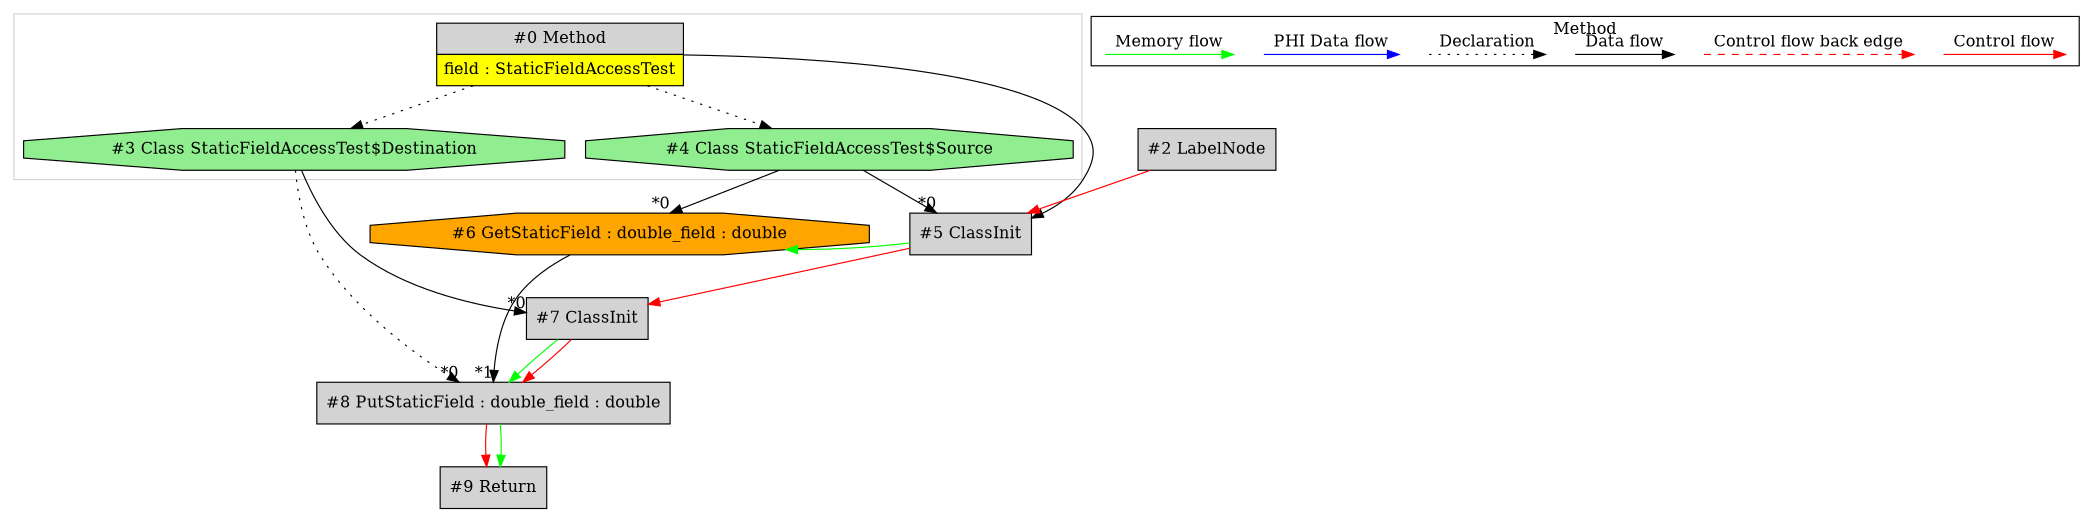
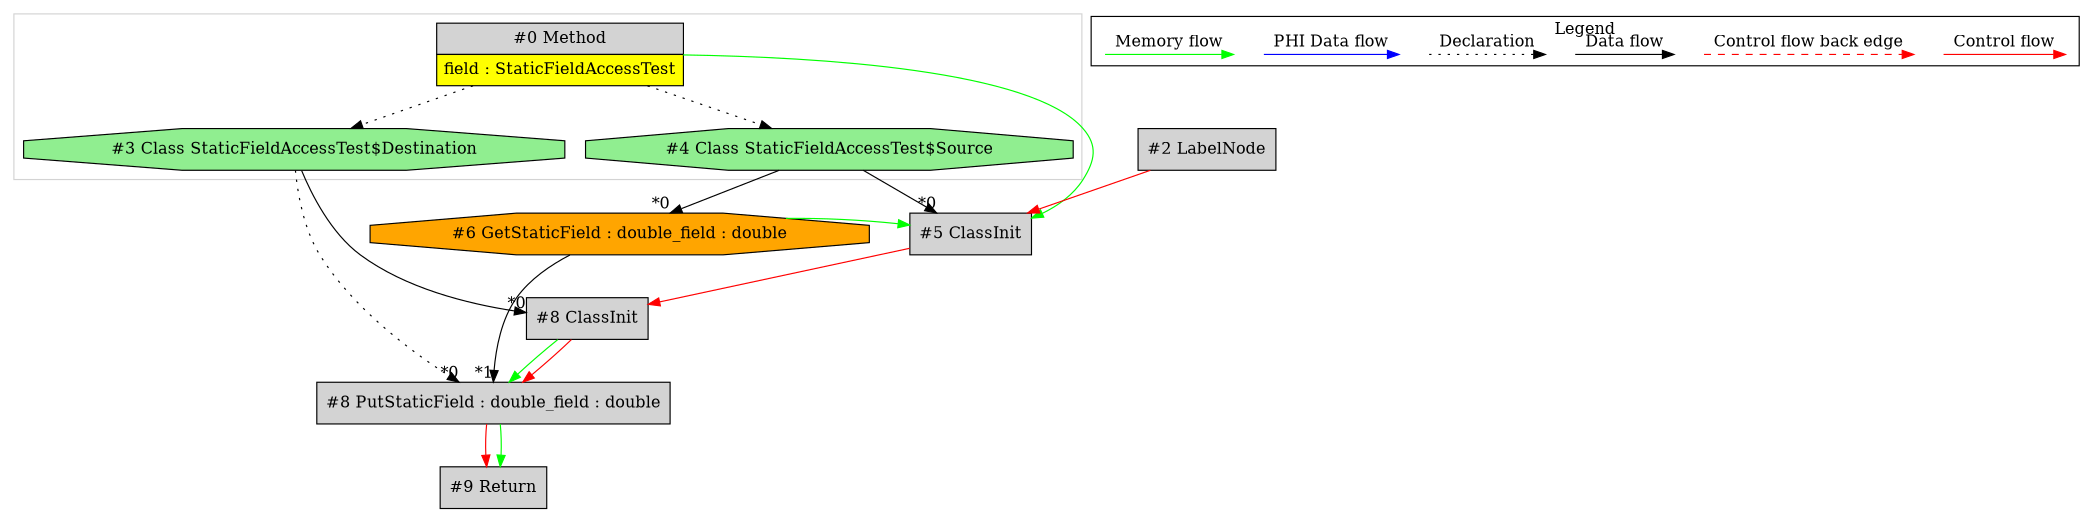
cluster "Method": label "Method" -> "Legend"
edge "#0 Method" -> "#5 ClassInit": color black -> green
edge "#5 ClassInit" -> "#6 GetStaticField : double_field : double": reversed
node "#7 ClassInit": label "#7 ClassInit" -> "#8 ClassInit"
